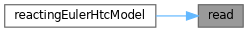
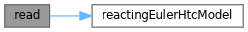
edge "reactingEulerHtcModel" -> "read": reversed
